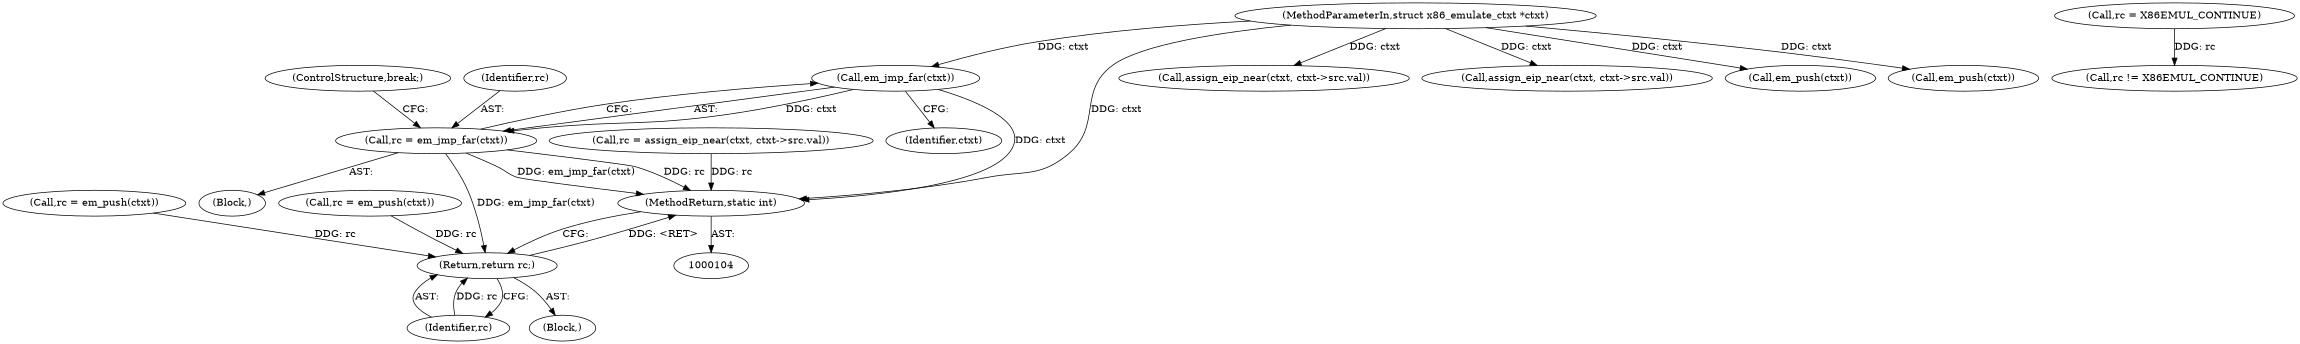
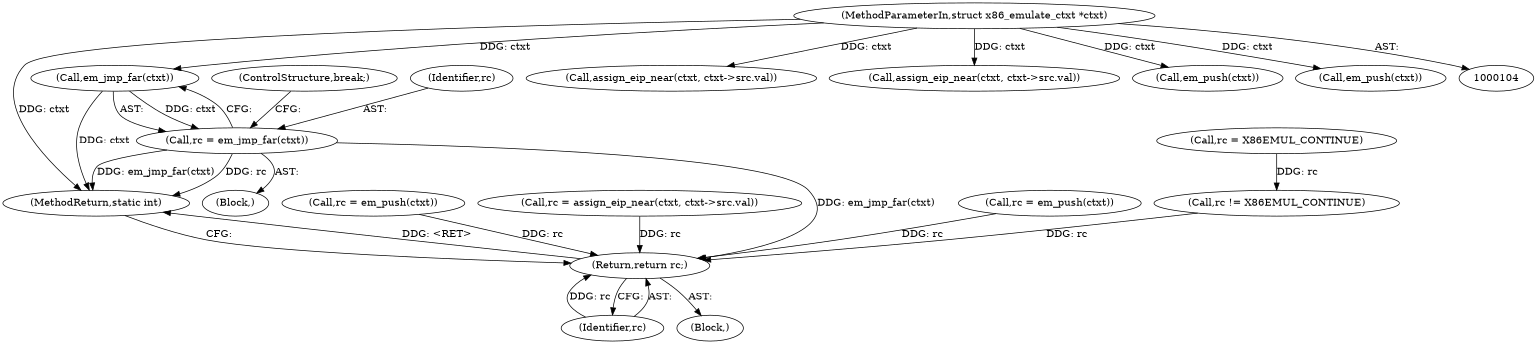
node "(Identifier,ctxt)": removed
edge "(Call,rc = assign_eip_near(ctxt, ctxt->src.val))" -> "(MethodReturn,static int)": now "(Call,rc = assign_eip_near(ctxt, ctxt->src.val))" -> "(Return,return rc;)"
edge "(MethodReturn,static int)" -> "1000104": now "(MethodParameterIn,struct x86_emulate_ctxt *ctxt)" -> "1000104"
edge "(Call,rc != X86EMUL_CONTINUE)" -> "(Return,return rc;)": added, label "DDG: rc"
